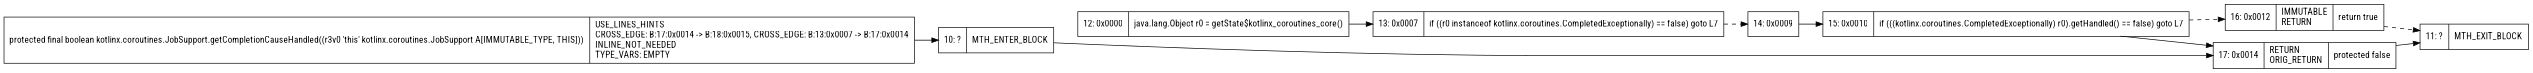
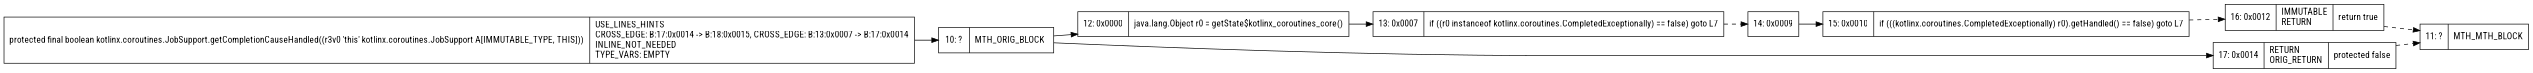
edge "10: ?" -> "12: 0x0000": added
node "11: ?": text "MTH_EXIT_BLOCK" -> "MTH_MTH_BLOCK"
node "10: ?": text "MTH_ENTER_BLOCK" -> "MTH_ORIG_BLOCK"
edge "15: 0x0010" -> "17: 0x0014": removed
edge "17: 0x0014" -> "11: ?": style solid -> dashed
